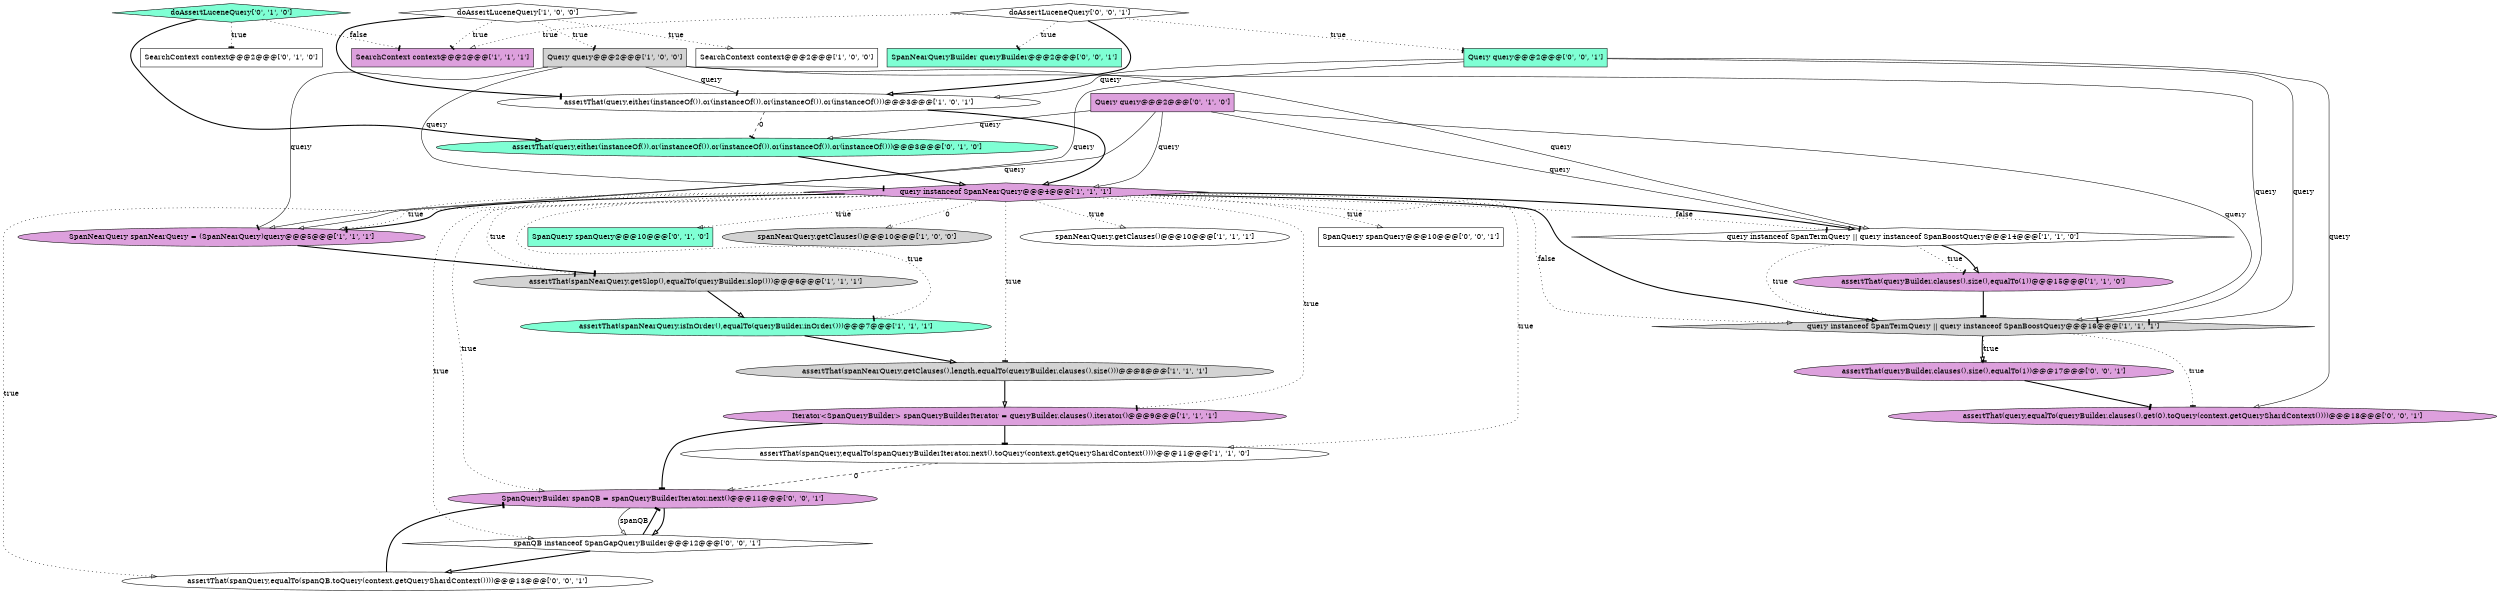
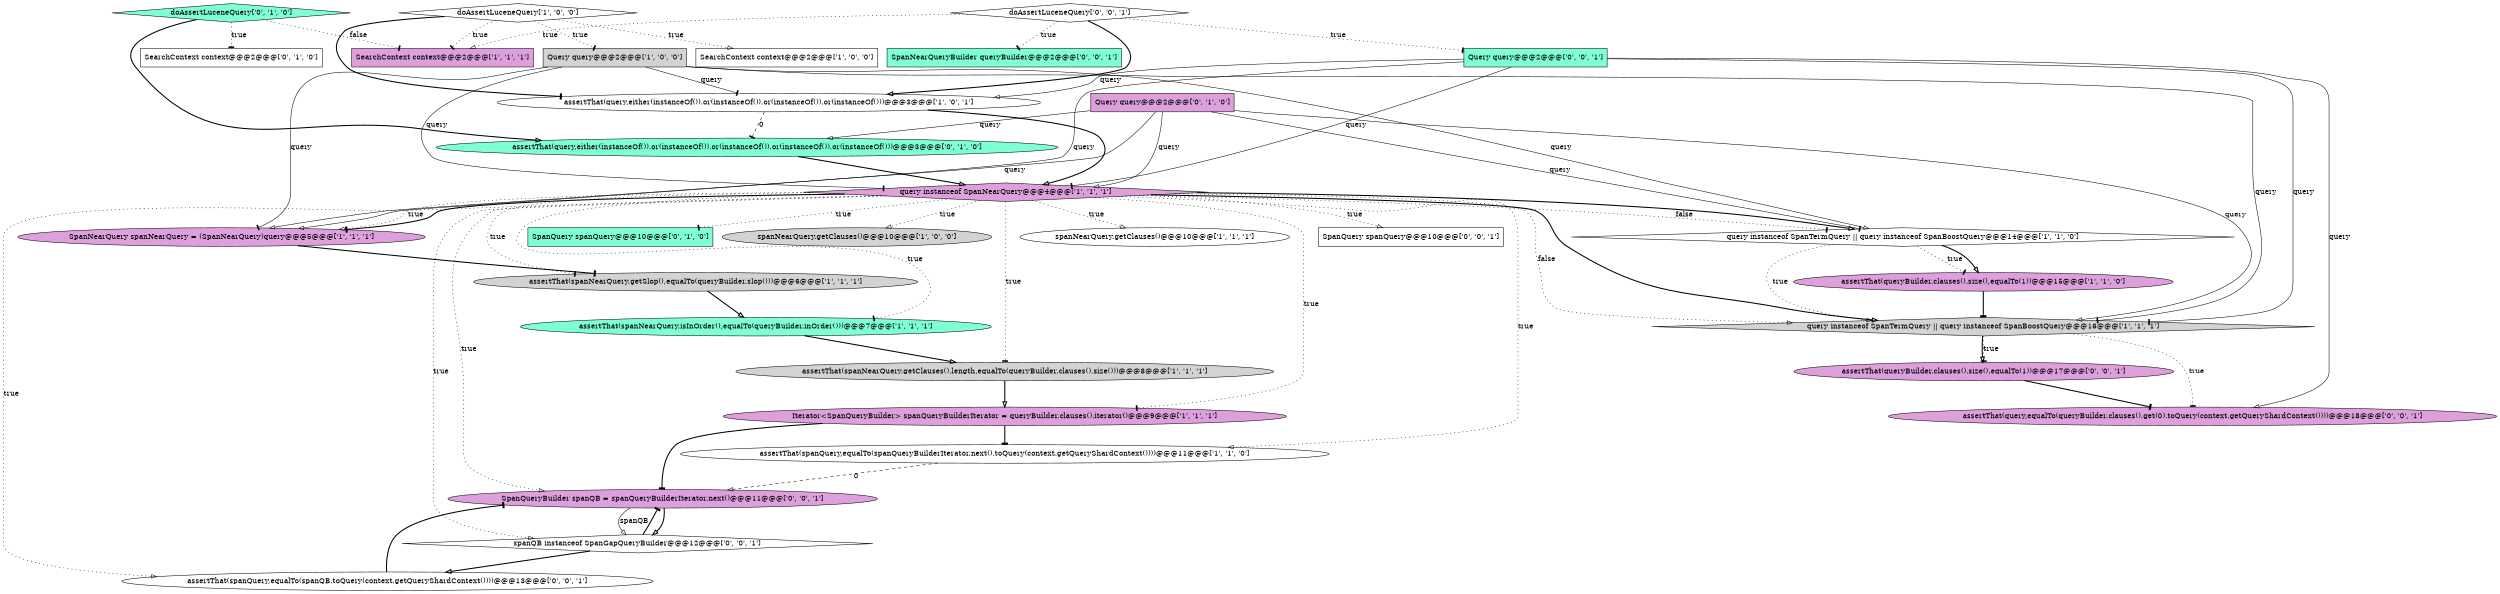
edge "Query query@@@2@@@['0', '0', '1']" -> "query instanceof SpanNearQuery@@@4@@@['1', '1', '1']": added, label "query"
edge "query instanceof SpanNearQuery@@@4@@@['1', '1', '1']" -> "SpanQuery spanQuery@@@10@@@['0', '1', '0']": arrowhead onormal -> tee
edge "query instanceof SpanNearQuery@@@4@@@['1', '1', '1']" -> "spanNearQuery.getClauses()@@@10@@@['1', '0', '0']": label "0" -> "true"
